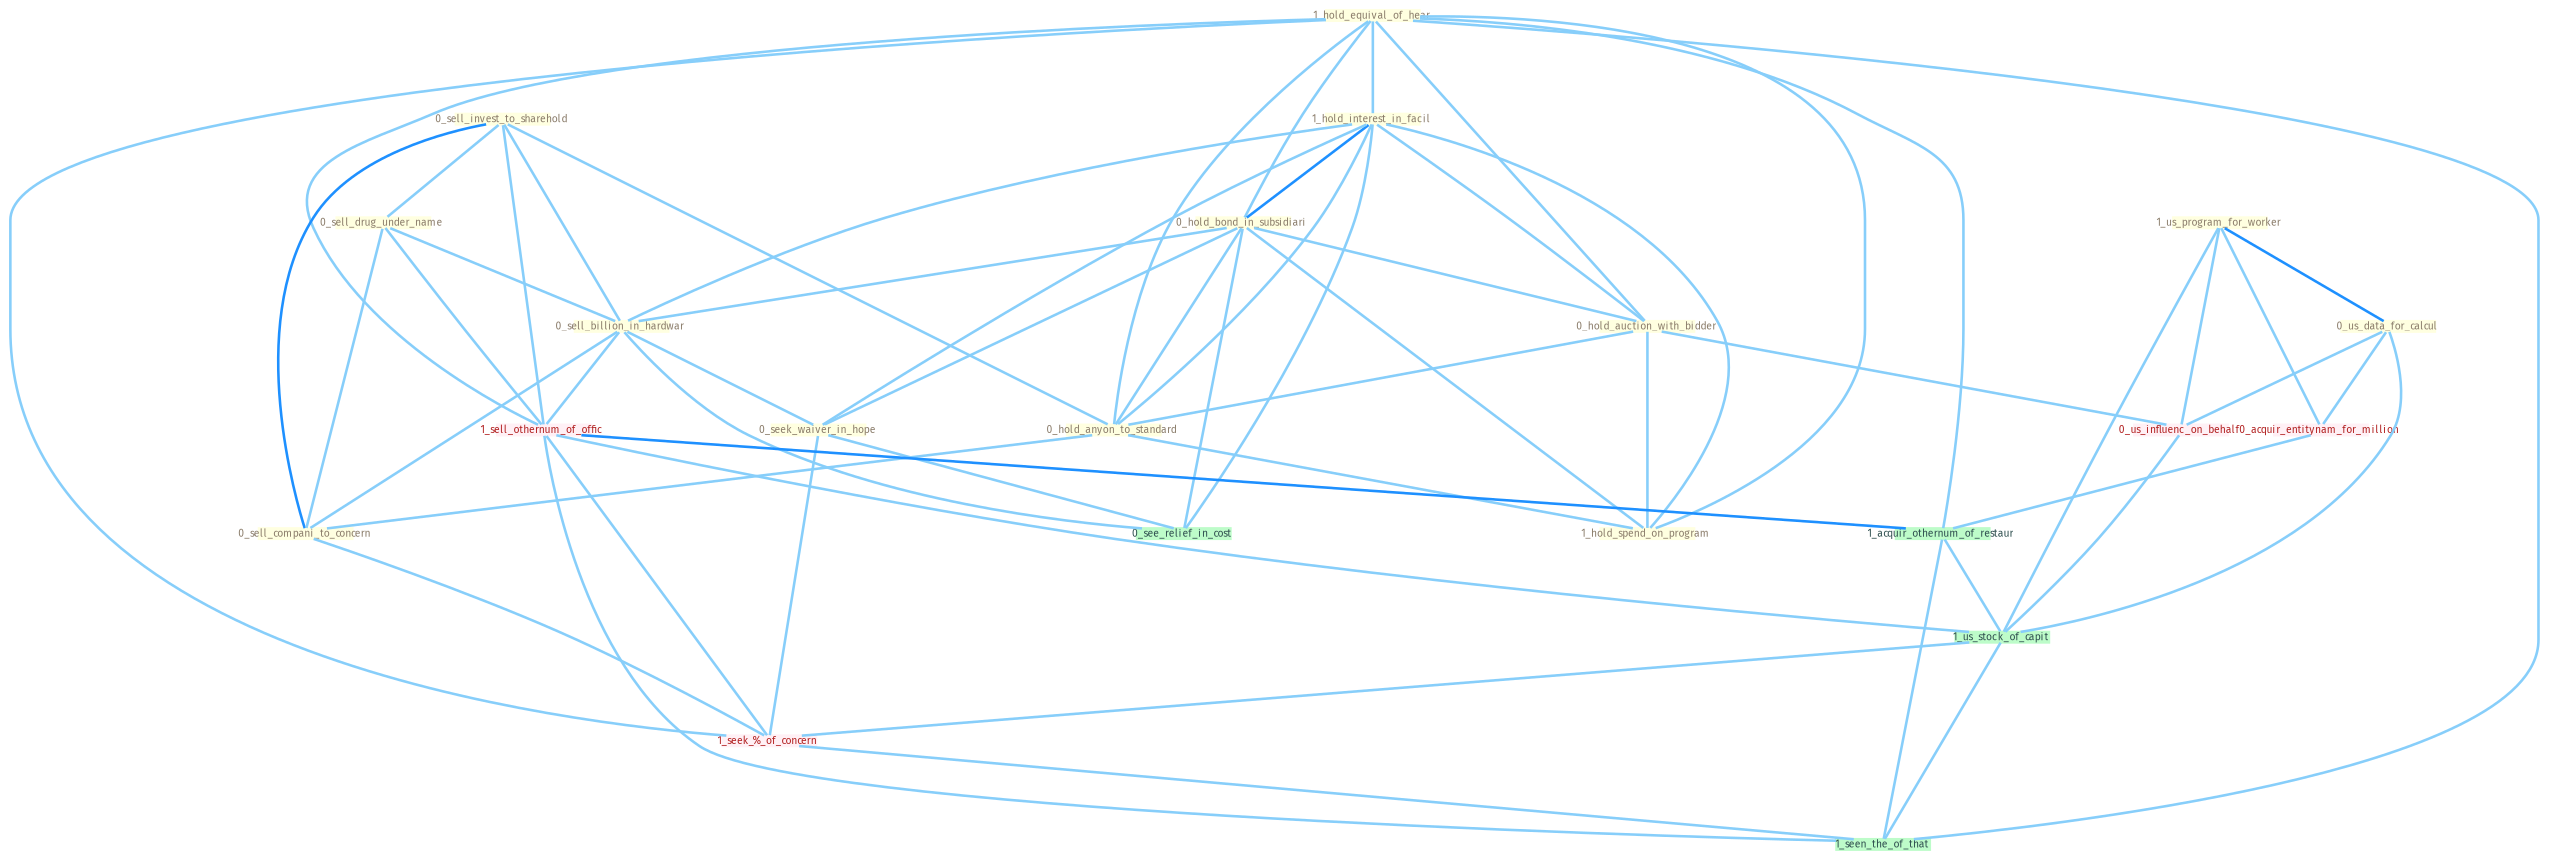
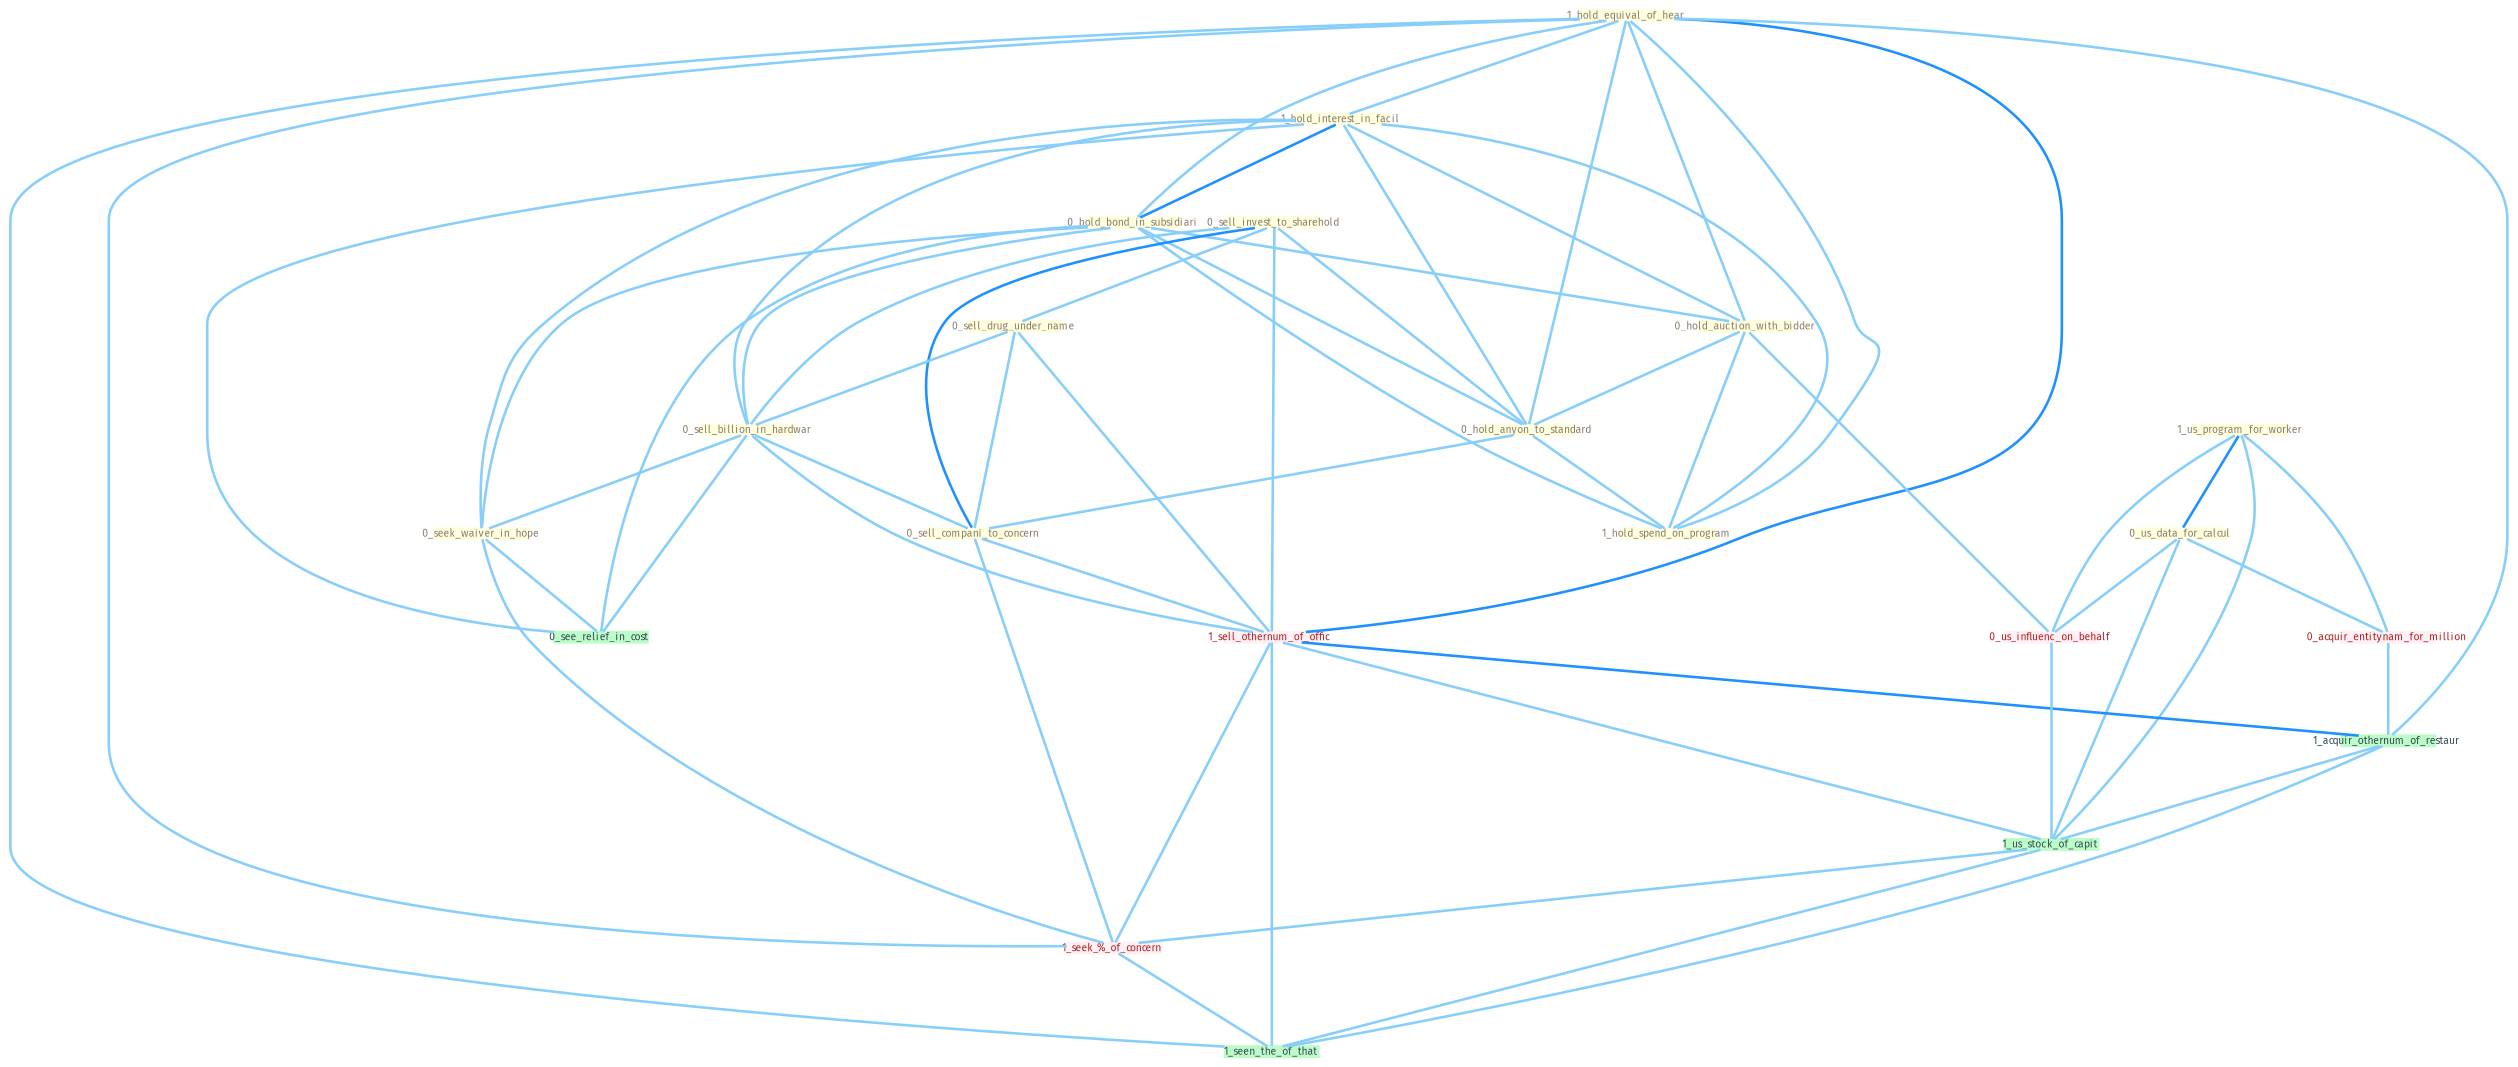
edge "1_hold_equival_of_hear" -- "1_sell_othernum_of_offic": color #87cefa -> #1e90ff
edge "0_sell_compani_to_concern" -- "1_sell_othernum_of_offic": added
